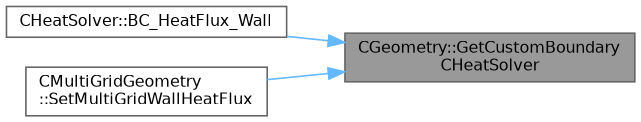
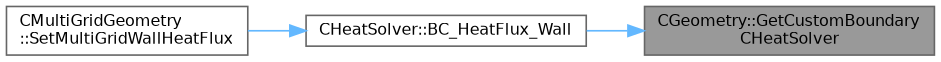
edge "CMultiGridGeometry ::SetMultiGridWallHeatFlux" -> "CGeometry::GetCustomBoundary CHeatSolver": now "CMultiGridGeometry ::SetMultiGridWallHeatFlux" -> "CHeatSolver::BC_HeatFlux_Wall"
